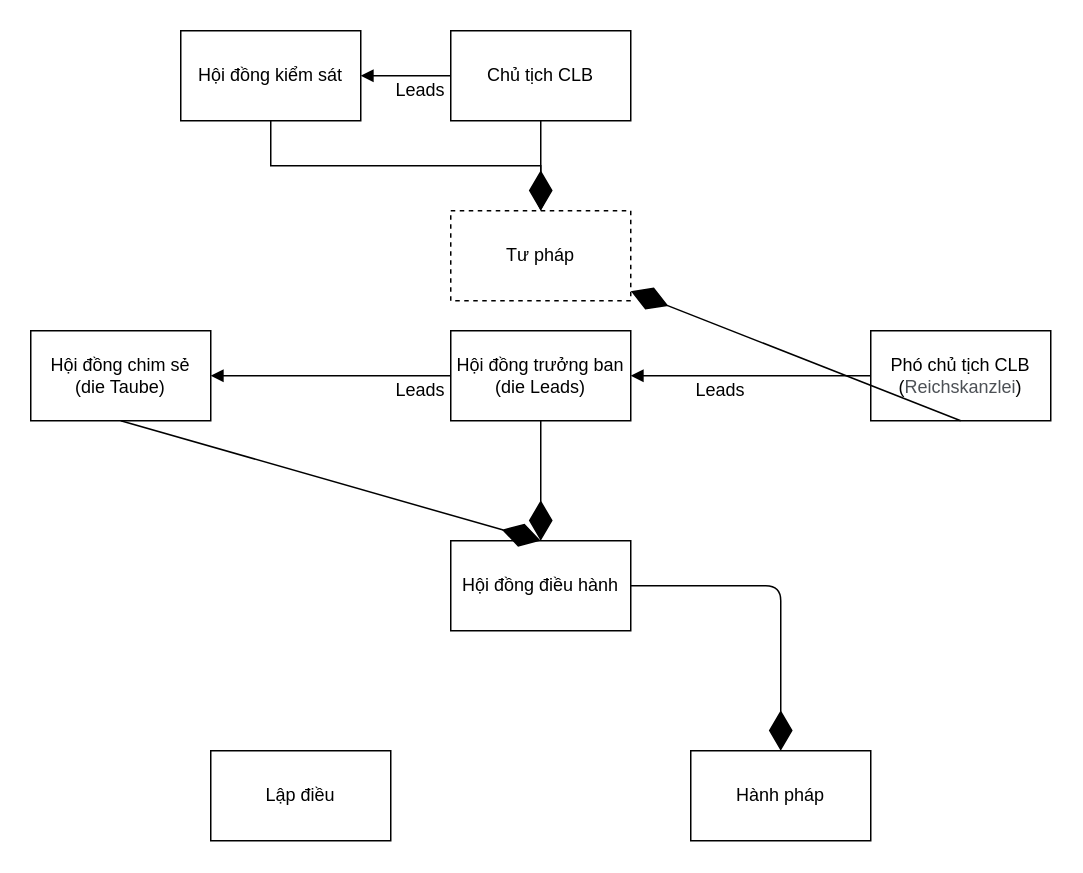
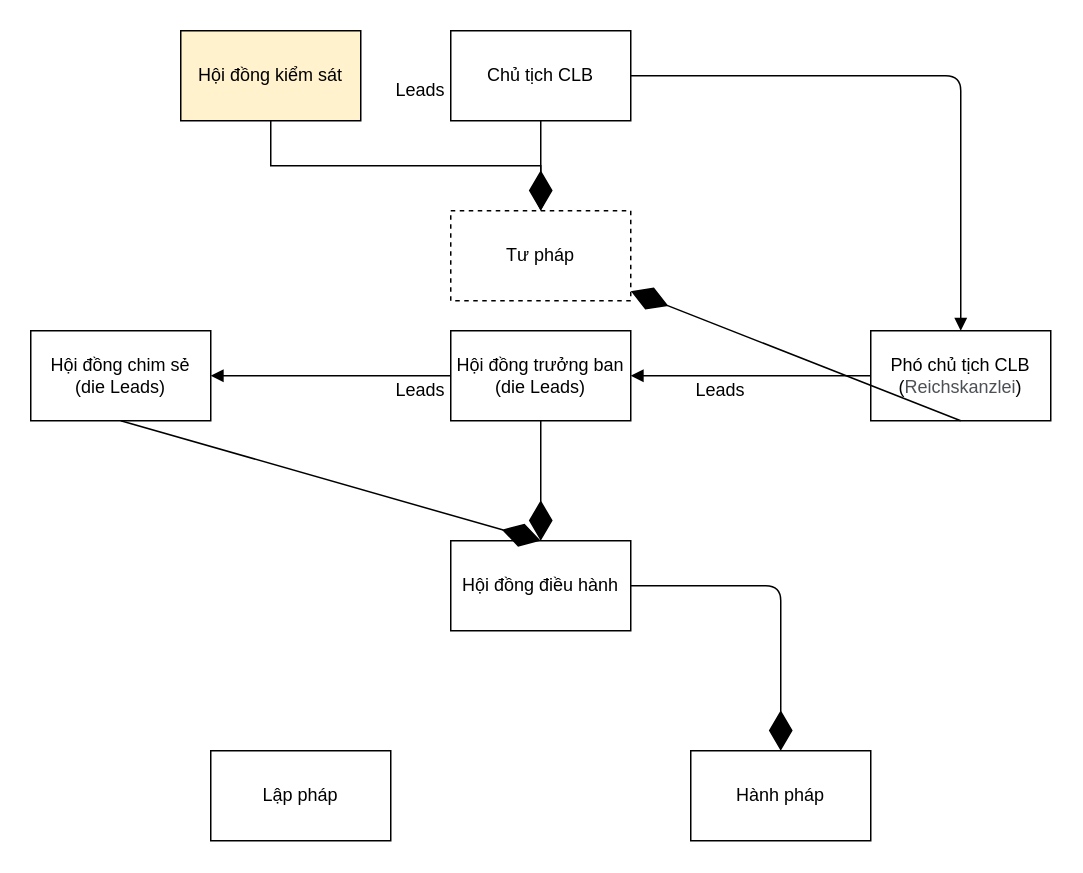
node "Hội đồng kiểm sát": fillcolor #ffffff -> #fff2cc
edge "Chủ tịch CLB" -> "Hội đồng kiểm sát": now "Chủ tịch CLB" -> "Phó chủ tịch CLB (Reichskanzlei)"
node "Hội đồng chim sẻ (die Taube)": label "Hội đồng chim sẻ (die Taube)" -> "Hội đồng chim sẻ (die Leads)"
node "Lập điều": label "Lập điều" -> "Lập pháp"
